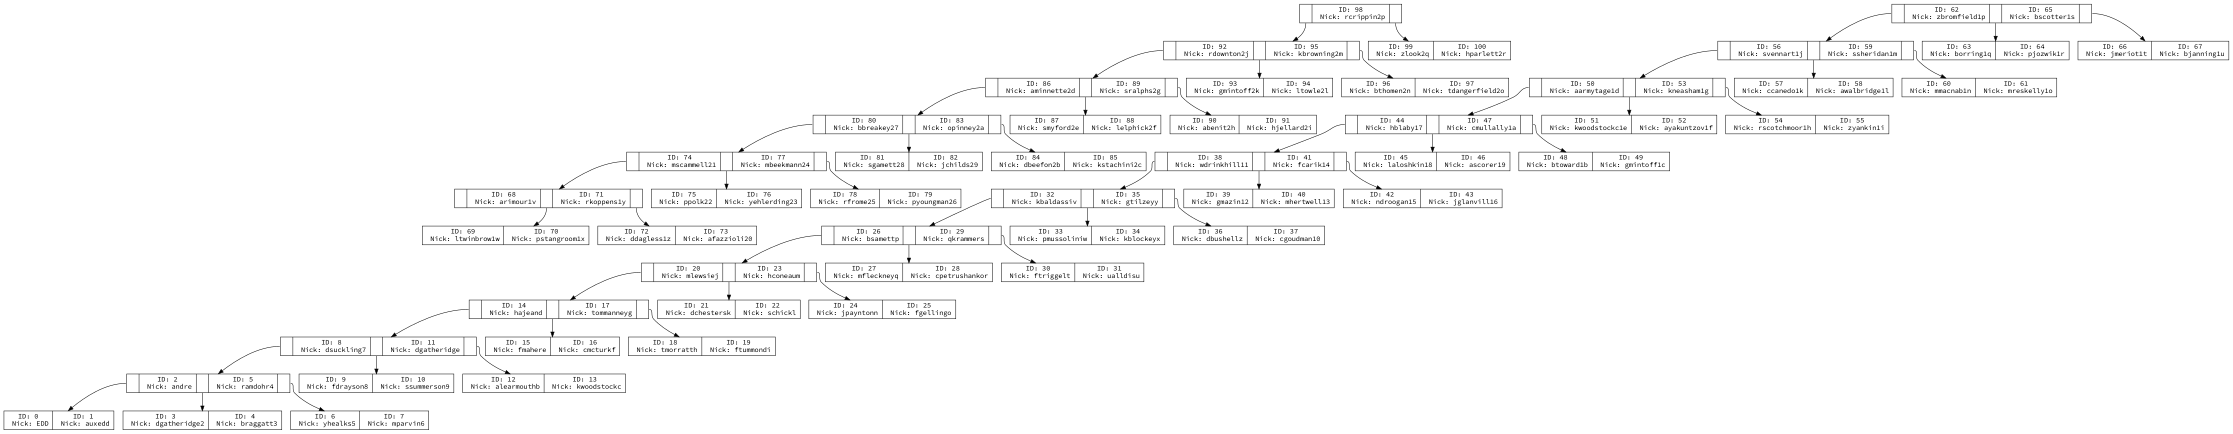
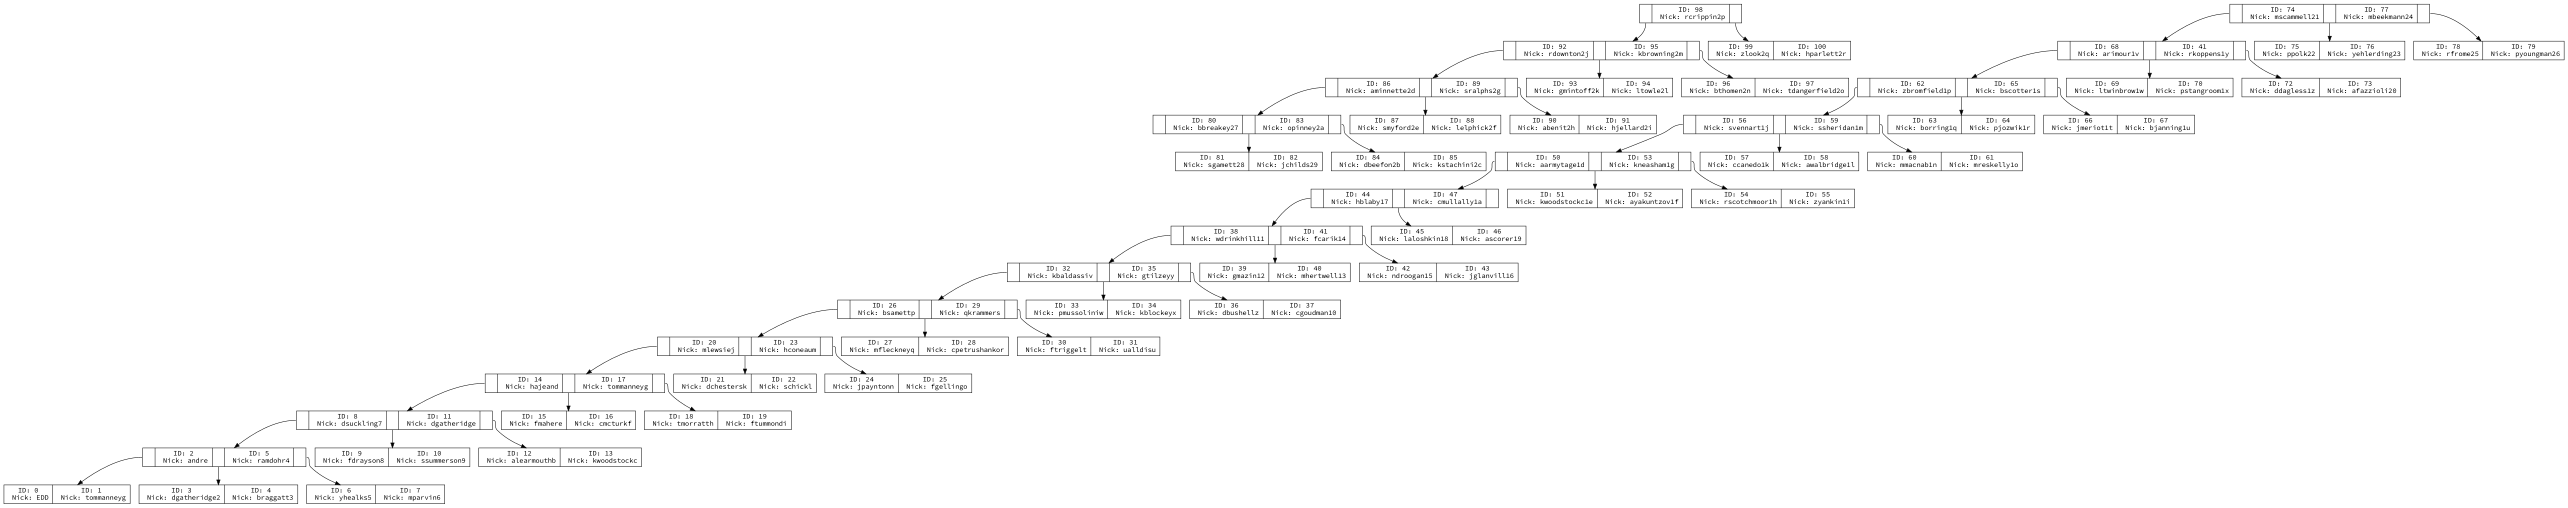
edge "ID: 68" -> "ID: 62": added
edge "ID: 80" -> "ID: 74": removed
node "ID: 48": removed
node "ID: 68": text "ID: 71" -> "ID: 41"
node "ID: 0": text "Nick: auxedd" -> "Nick: tommanneyg"
